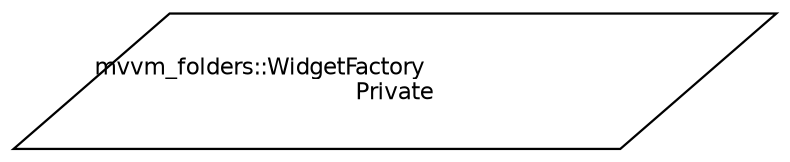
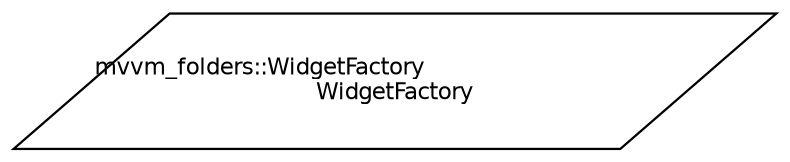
node "mvvm_folders::WidgetFactory Private": label "mvvm_folders::WidgetFactory Private" -> "mvvm_folders::WidgetFactory WidgetFactory"
